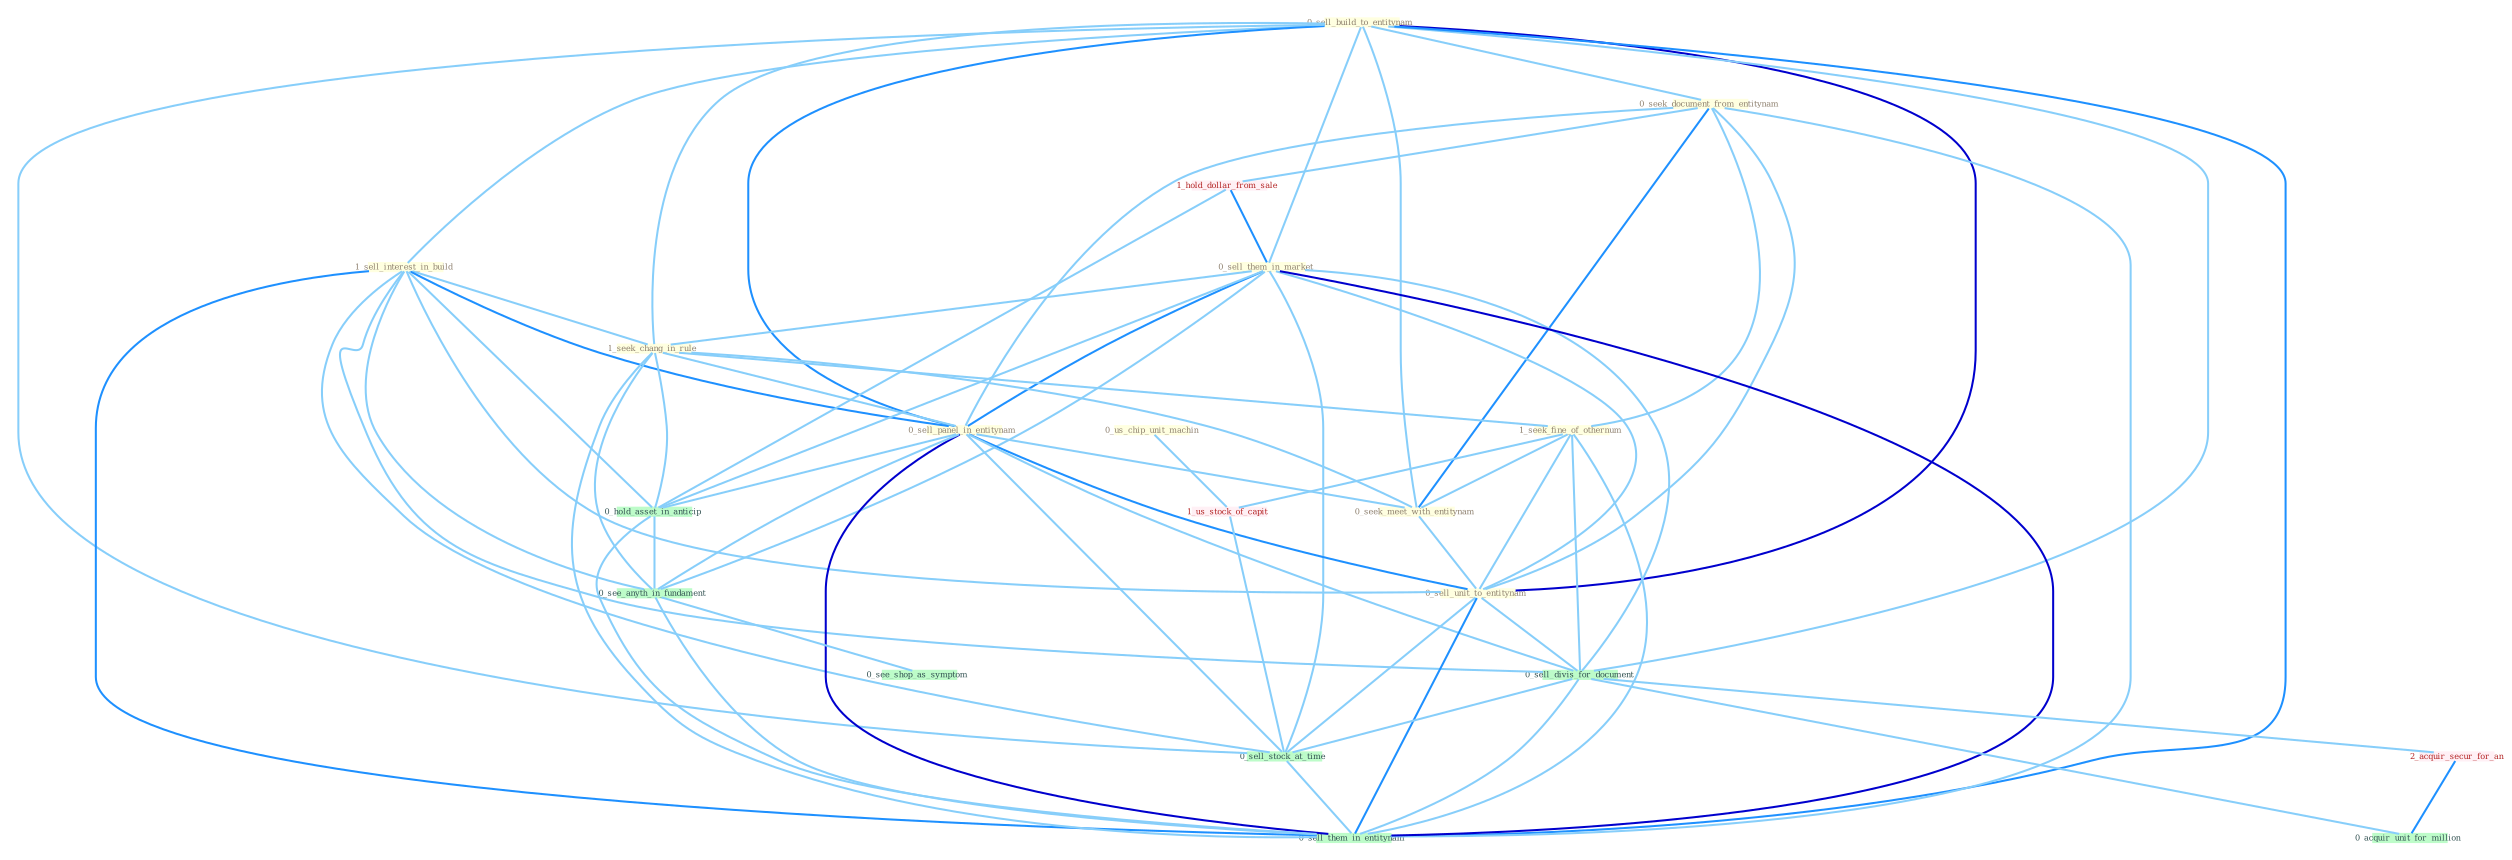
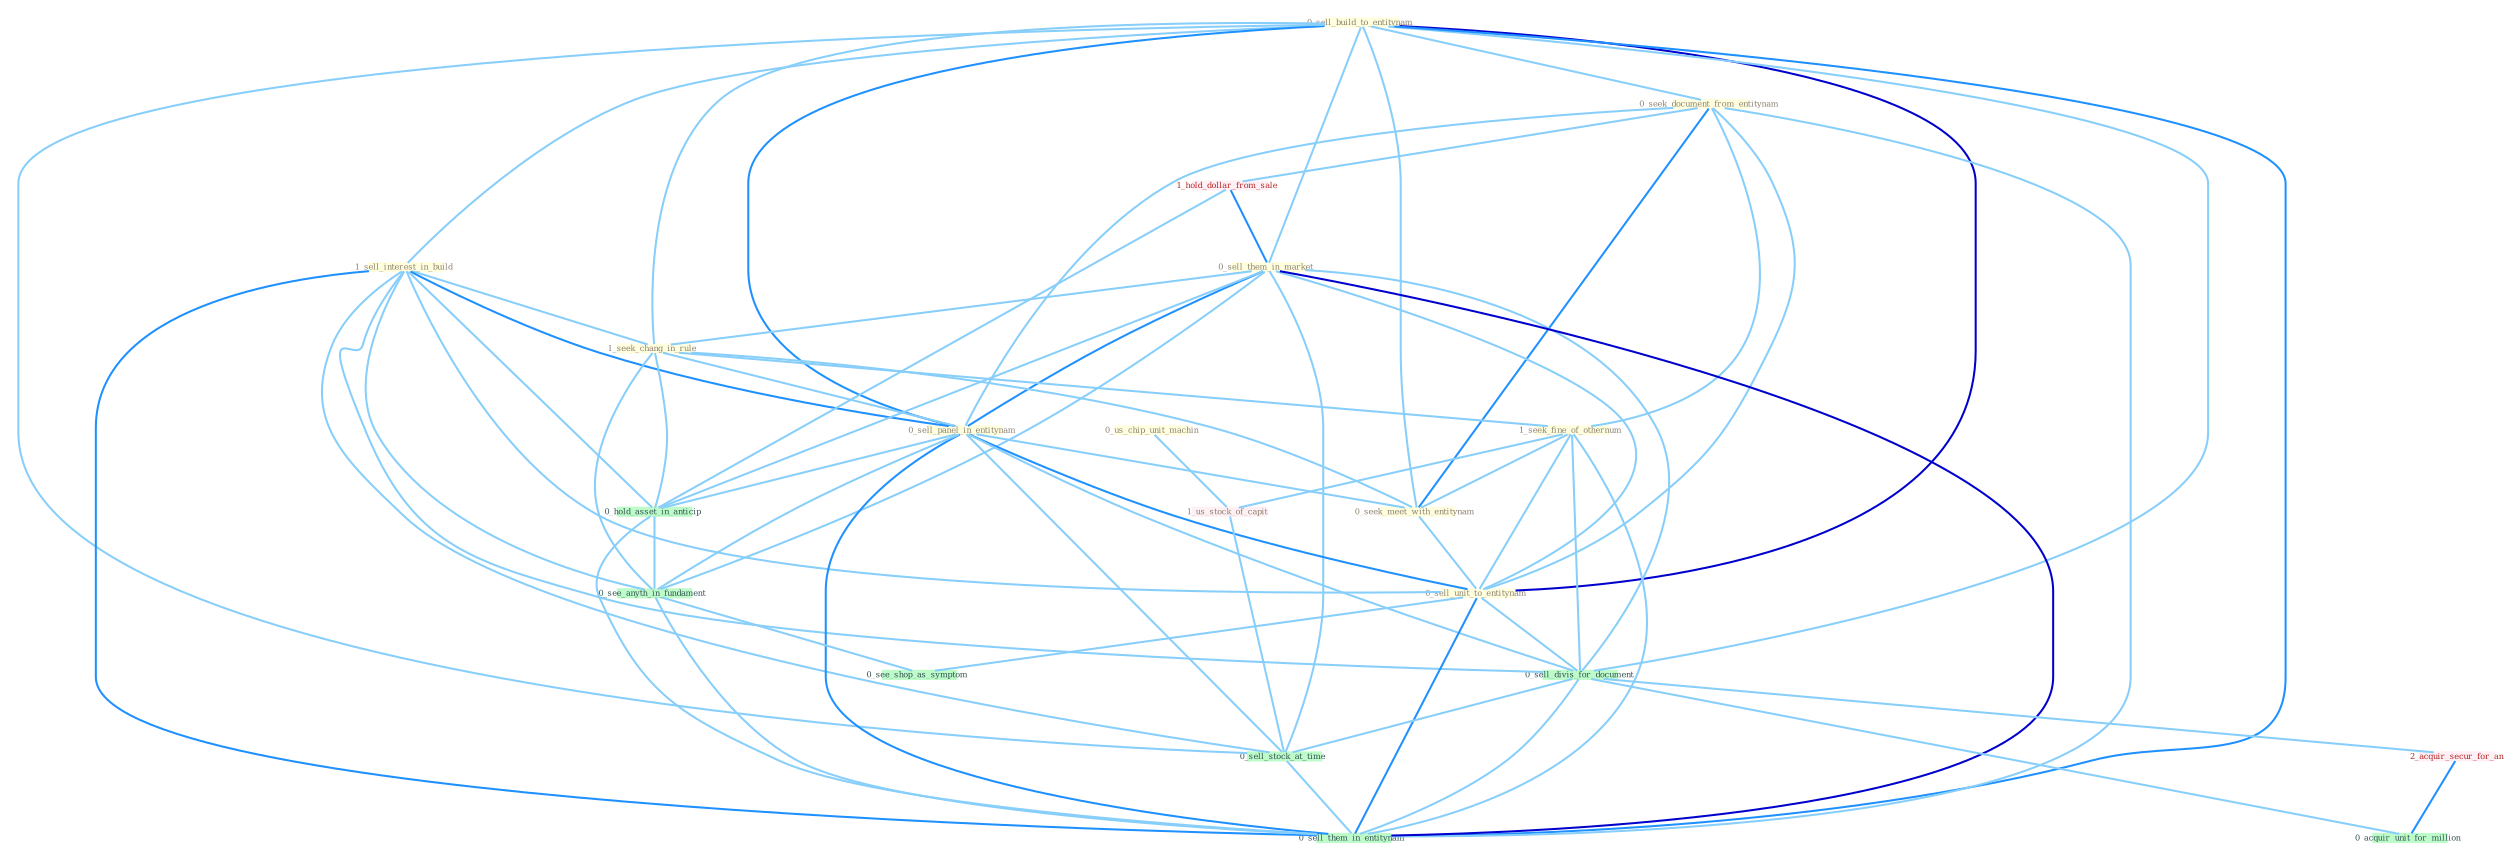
node "1_us_stock_of_capit": fontcolor #b22222 -> #8b7d6b
edge "0_sell_unit_to_entitynam" -- "0_sell_stock_at_time": now "0_sell_unit_to_entitynam" -- "0_see_shop_as_symptom"
edge "1_seek_chang_in_rule" -- "0_sell_them_in_entitynam": removed
edge "0_sell_panel_in_entitynam" -- "0_sell_them_in_entitynam": color #0000cd -> #1e90ff
